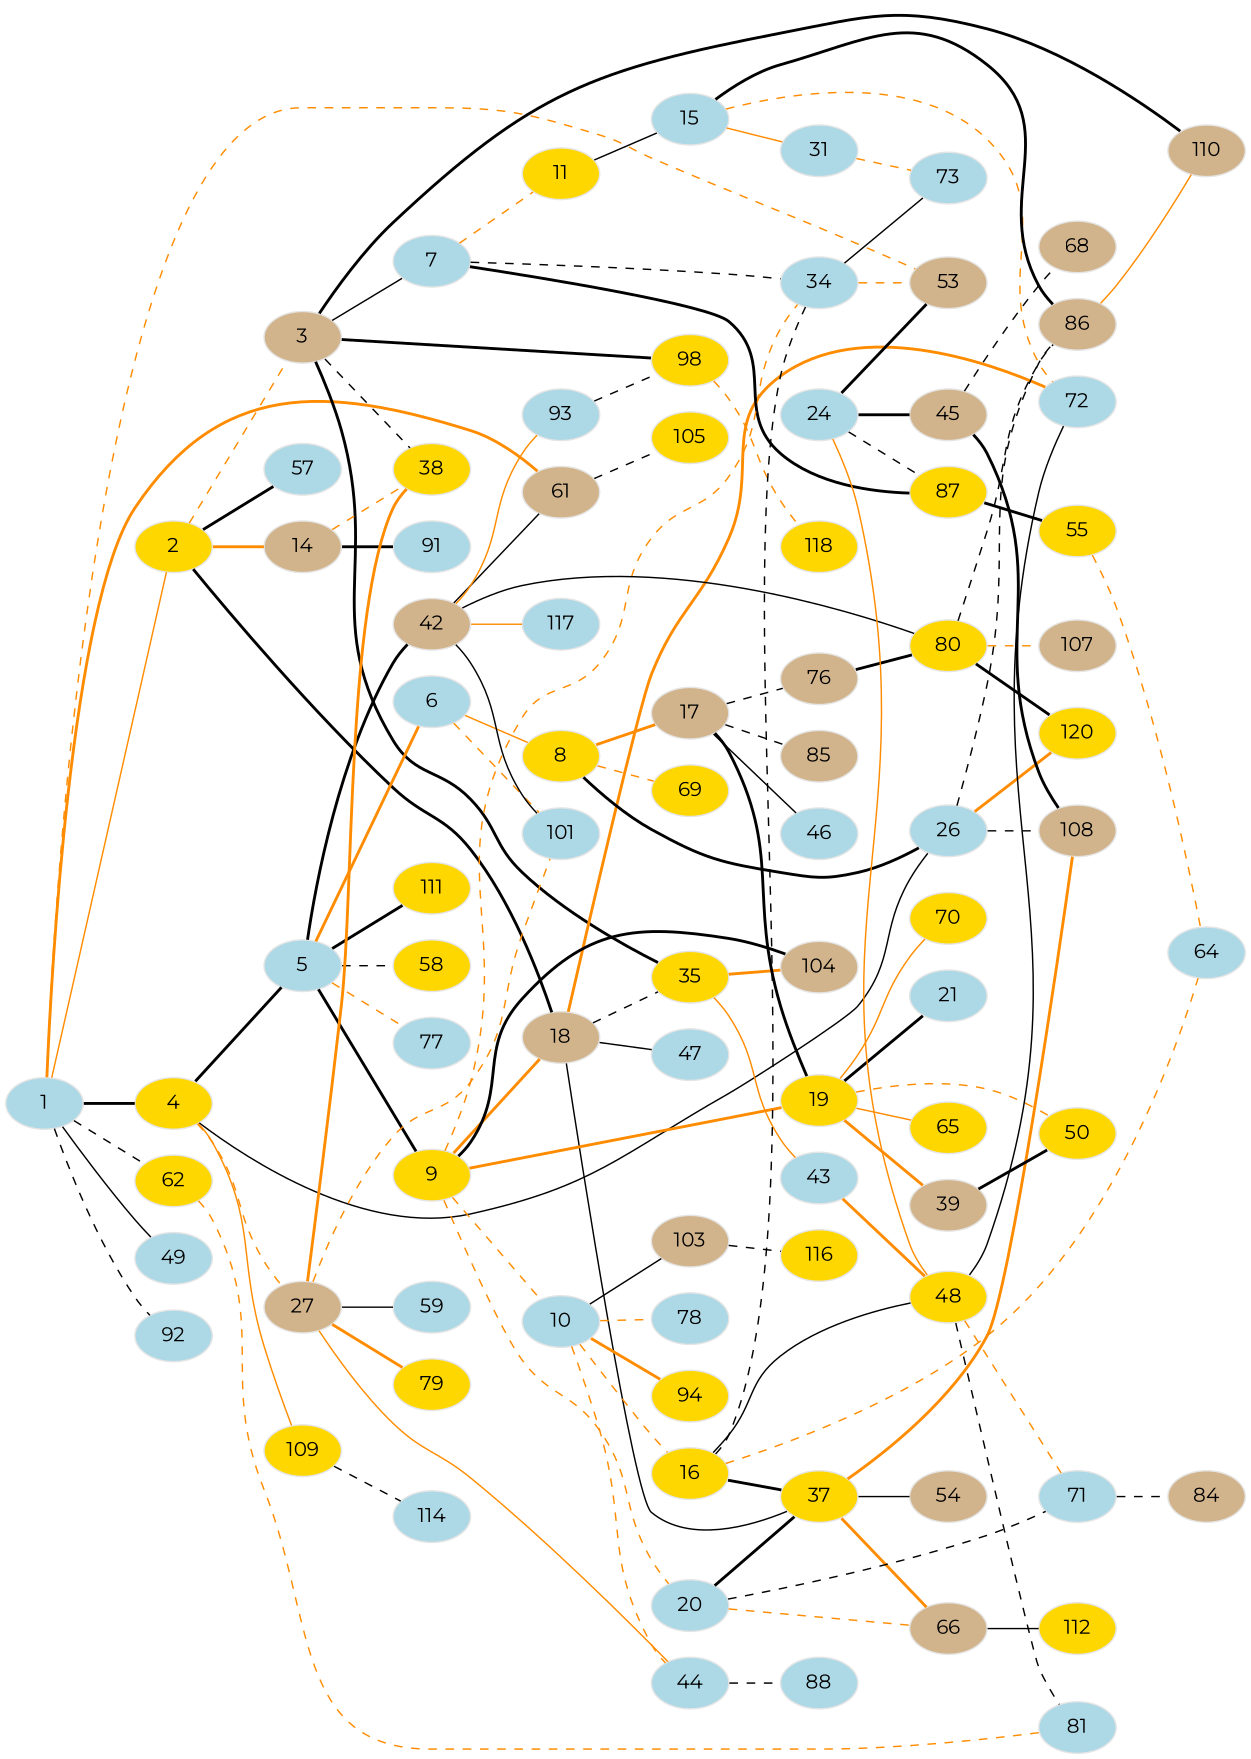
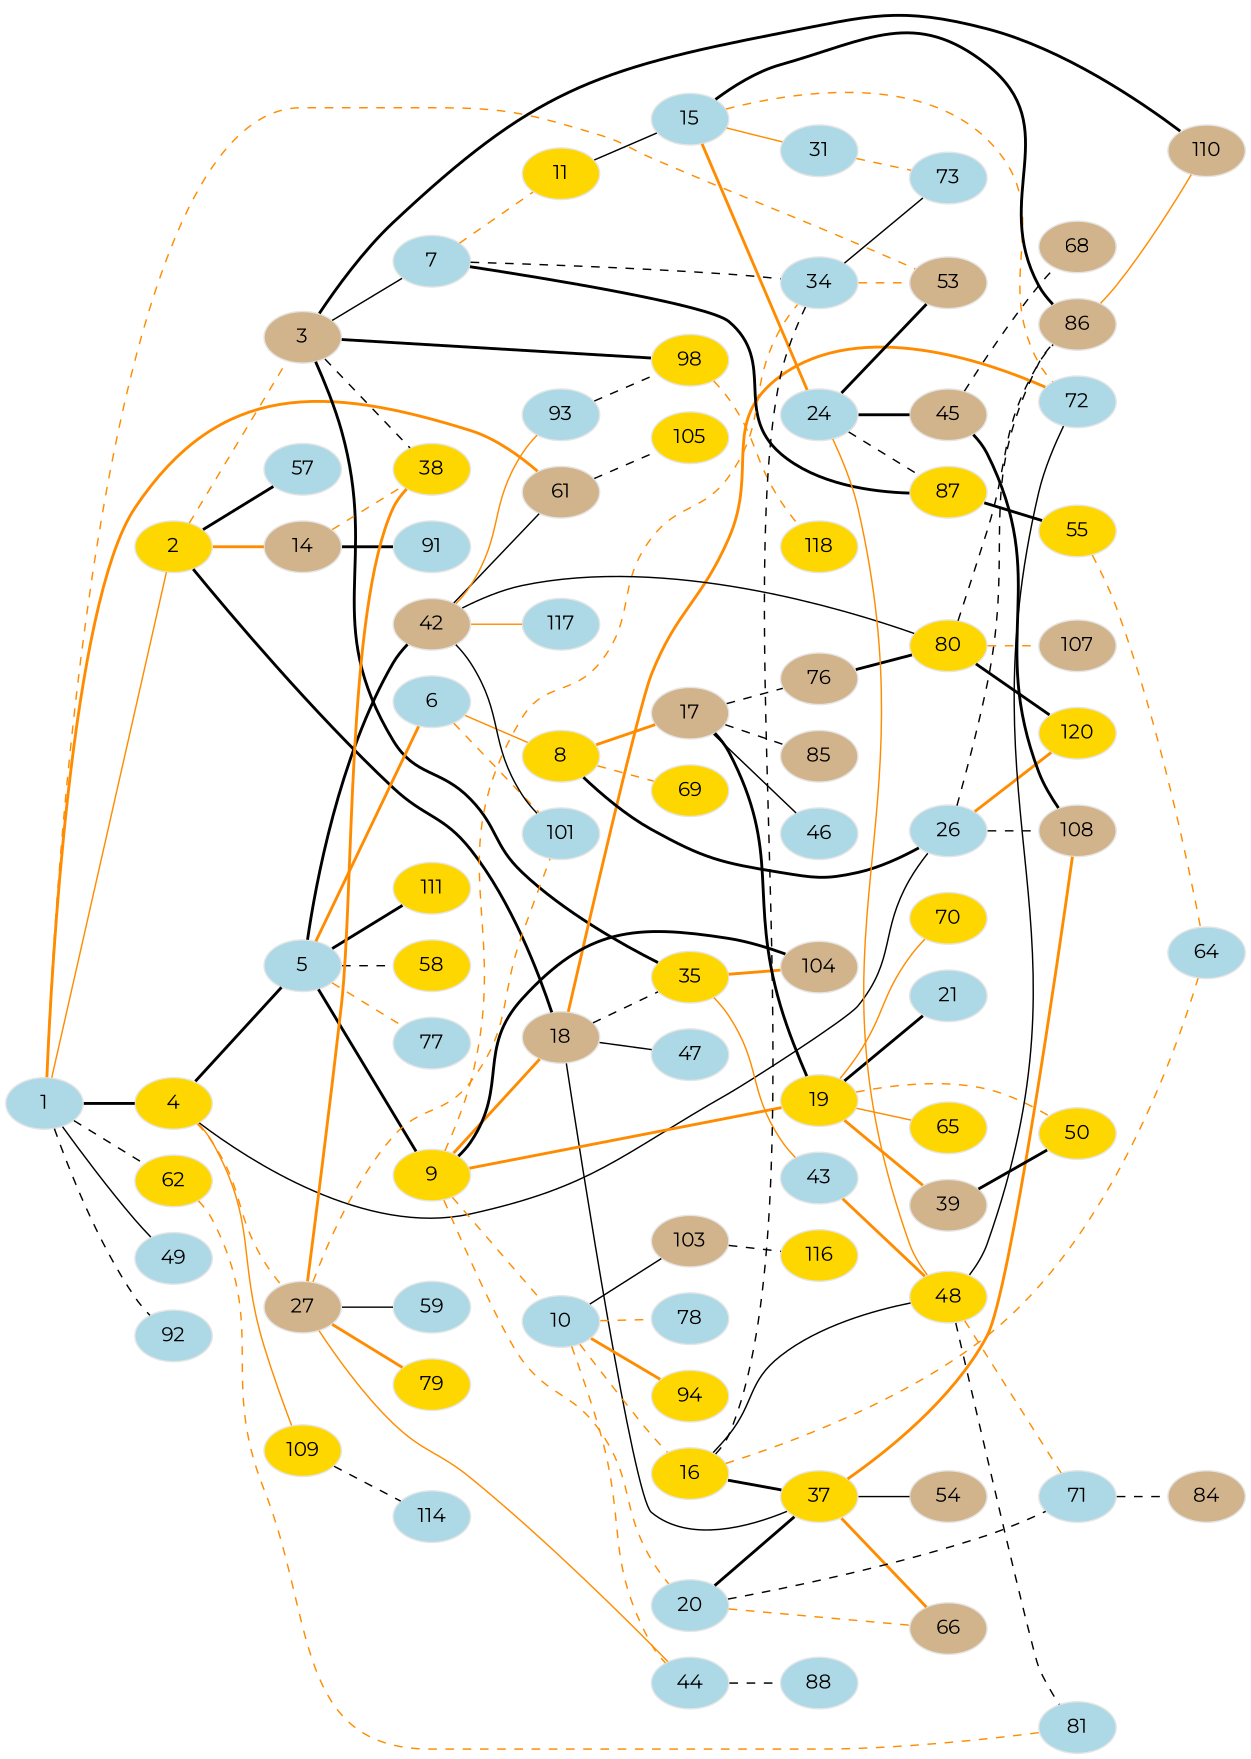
edge "15" -- "24": added
node "112": removed
